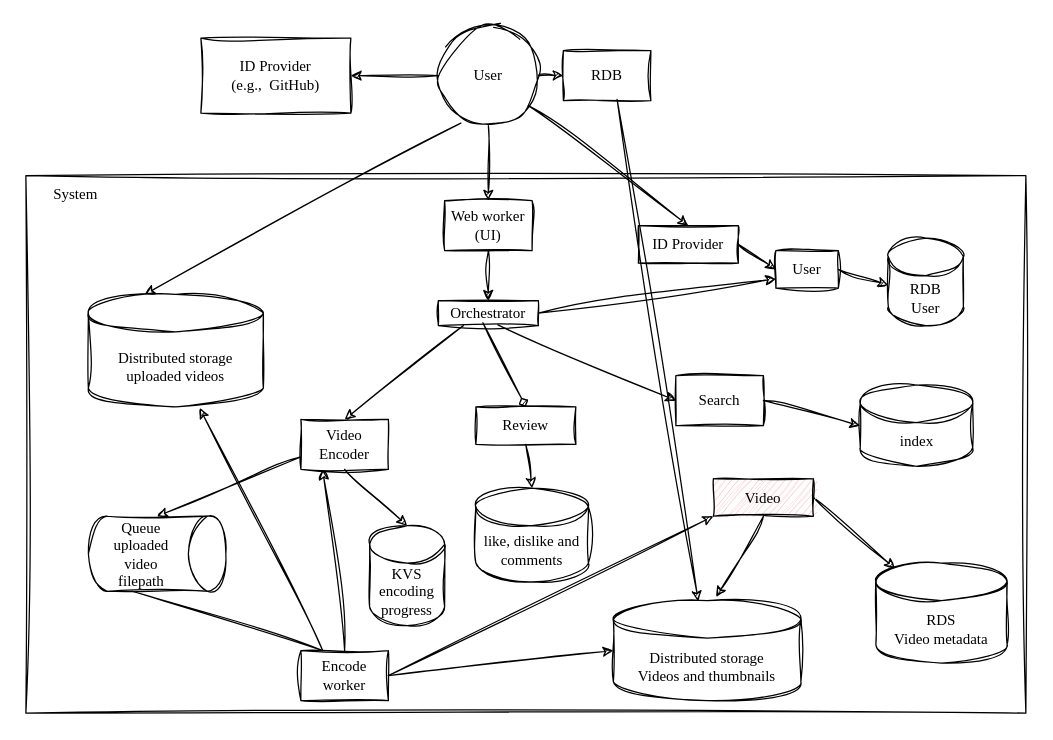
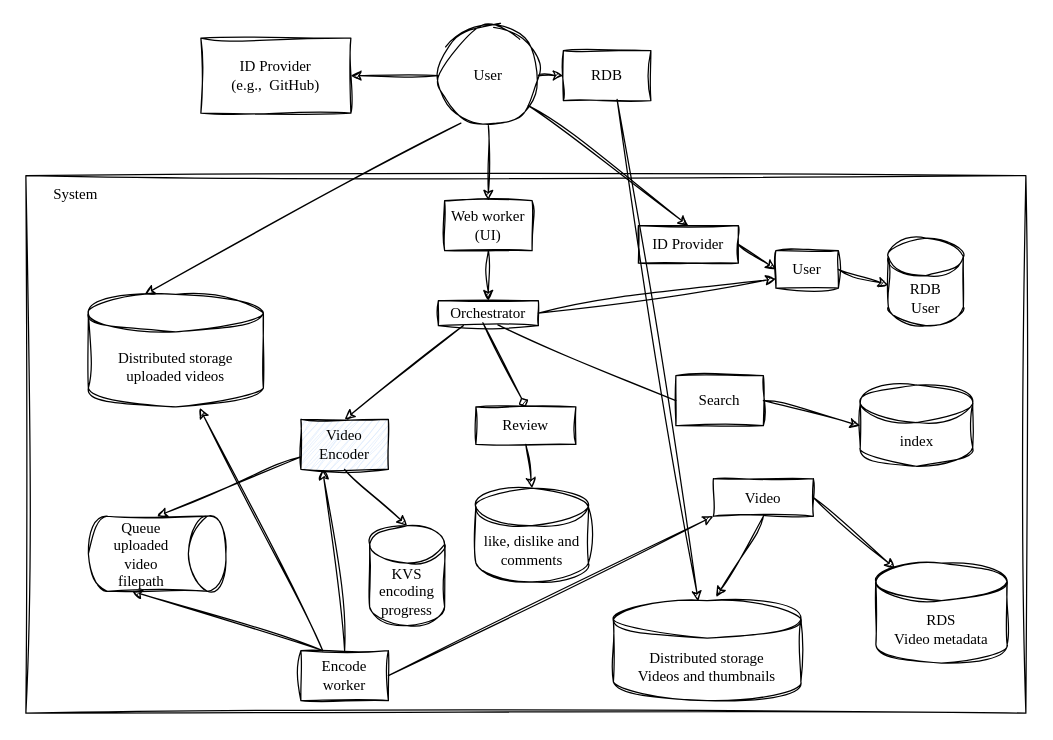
edge "Orchestrator" -> "Search": arrowhead classic -> none
node "Video Encoder": fillcolor #ffffff -> #dae8fc
node "Video": fillcolor #f8cecc -> #ffffff
edge "Queue uploaded video filepath" -- "Encode worker": arrowhead none -> classic
edge "Encode worker" -> "Distributed storage Videos and thumbnails": removed
